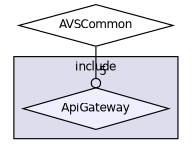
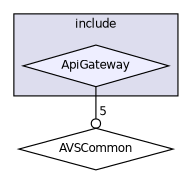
edge "AVSCommon" -> "ApiGateway": reversed
